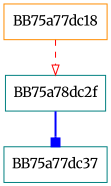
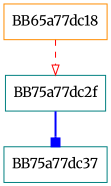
node "BB75a77dc18": label "BB75a77dc18" -> "BB65a77dc18"
node "BB75a78dc2f": label "BB75a78dc2f" -> "BB75a77dc2f"
